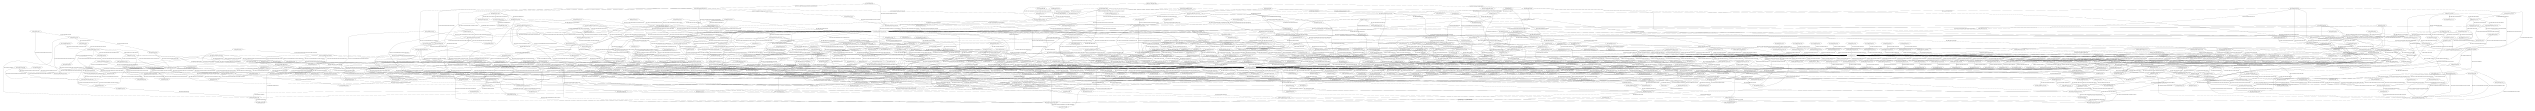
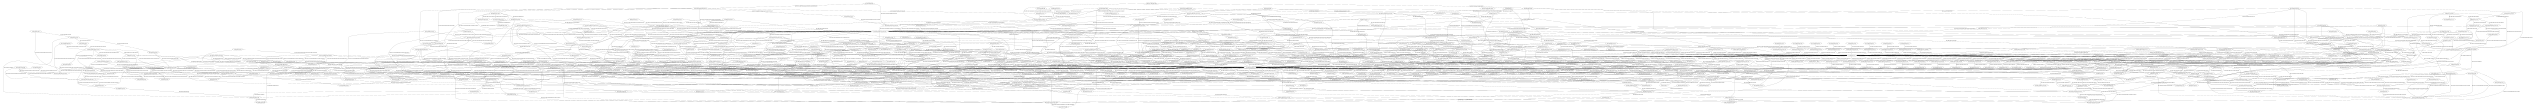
edge "py_flow_bb_node(4344,4216,4344,0)" -- "py_flow_bb_node(4368,4274,4344,25)": removed, label "(py_flow_bb_node.basicblock,py_flow_bb_node.flownode)"
node "py_locations(4471,4317)": removed
edge "py_expr_lists(4262,4261,2)" -- "py_exprs(4261,16,4260,1)": now "py_expr_lists(4262,4261,2)" -- "locations_ast(4421,4207,4,17,4,29)"
edge "py_idoms(4404,4403)" -- "py_flow_bb_node(4404,4216,4398,6)": added, label "(py_flow_bb_node.flownode,py_idoms.node)"
